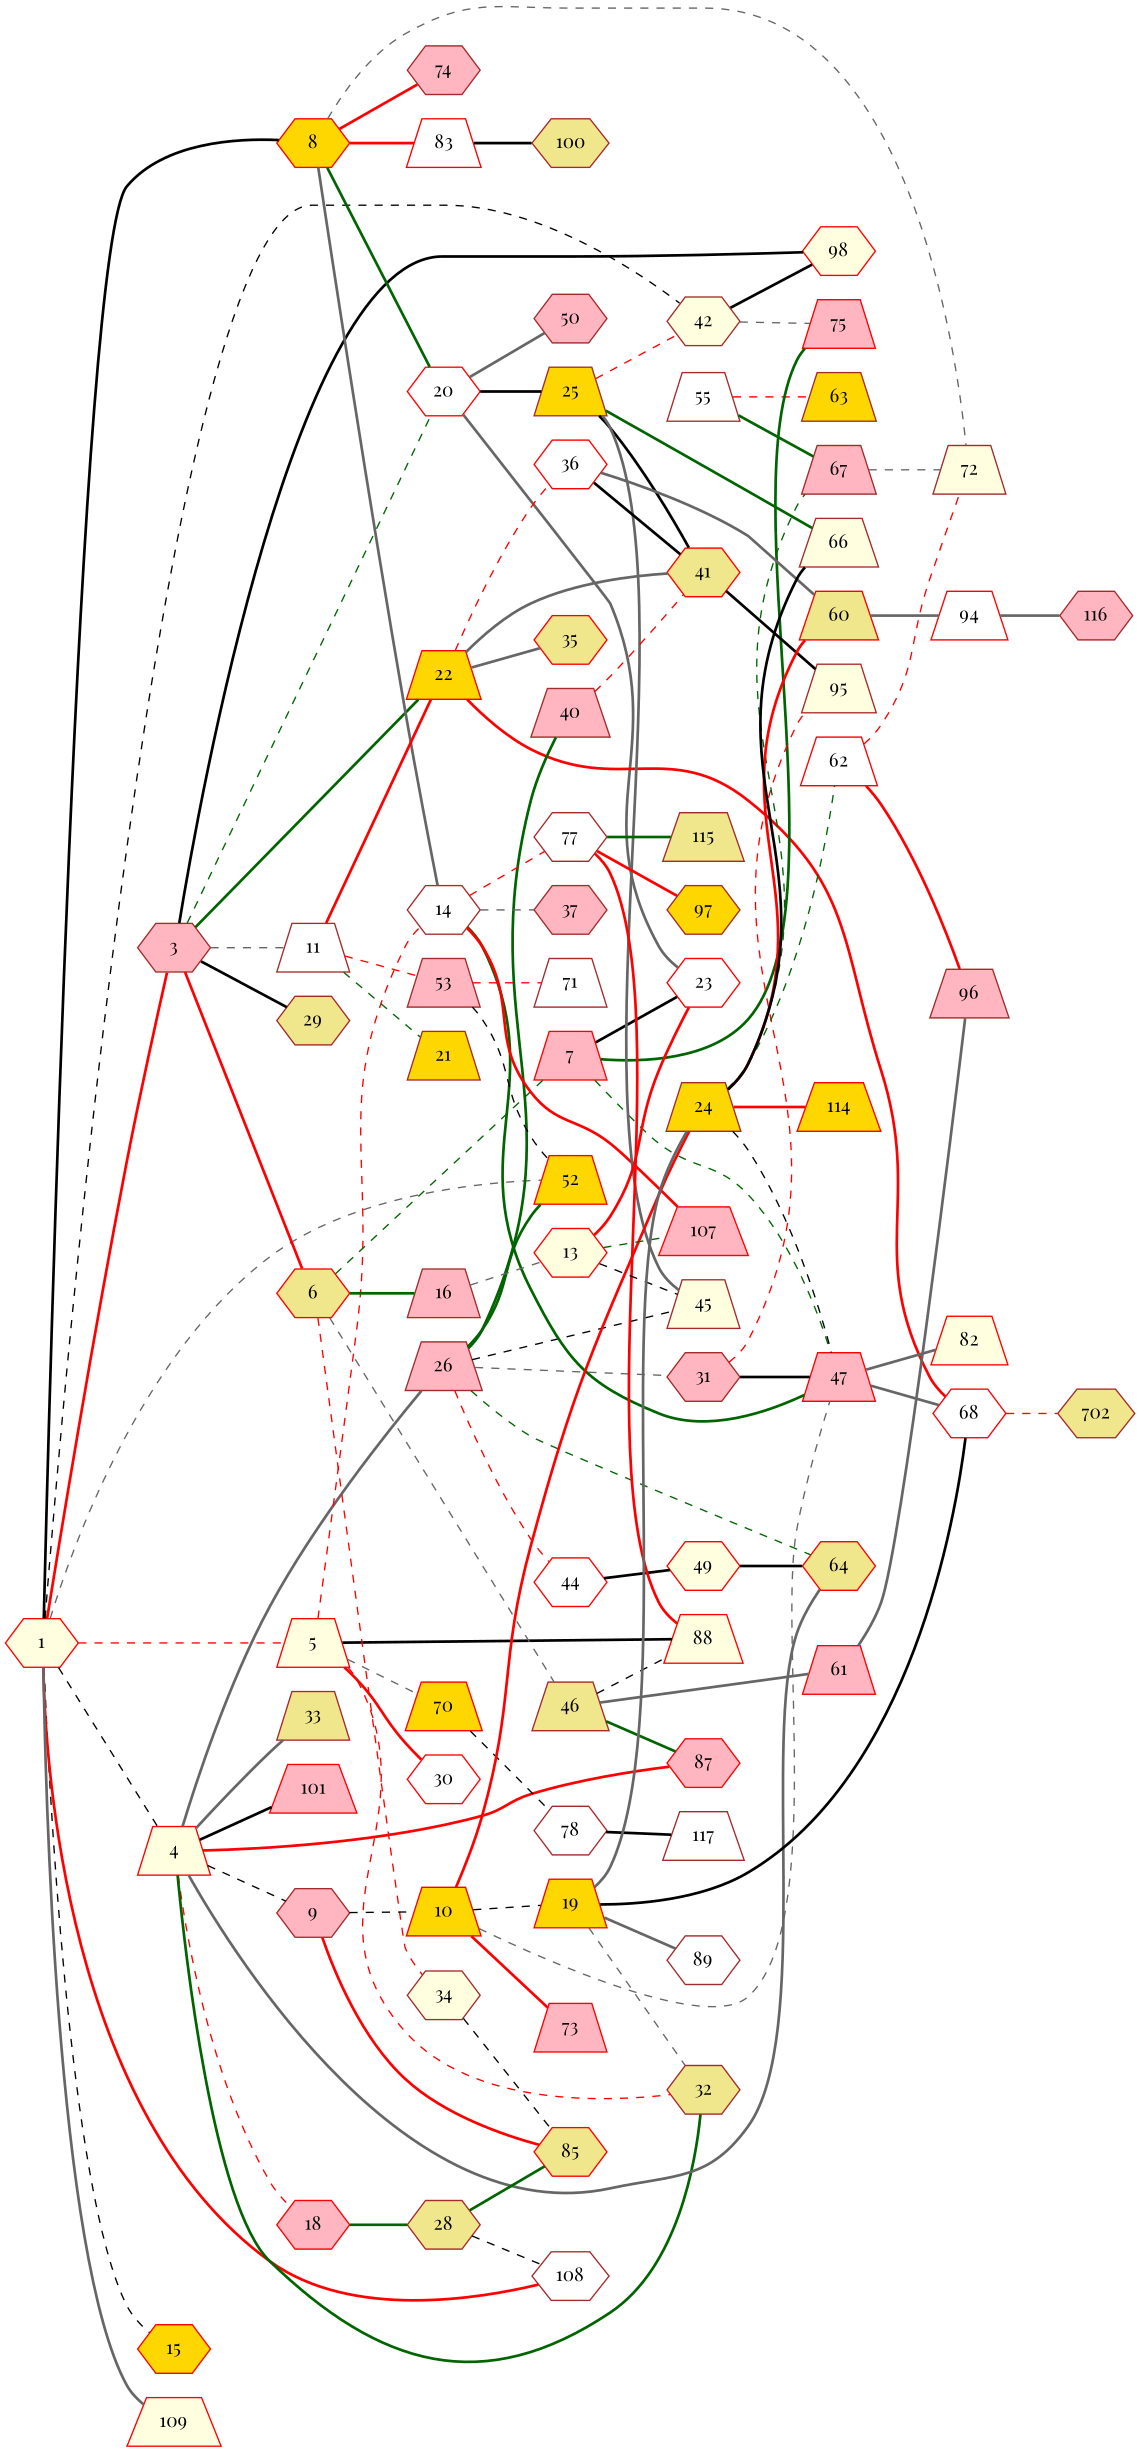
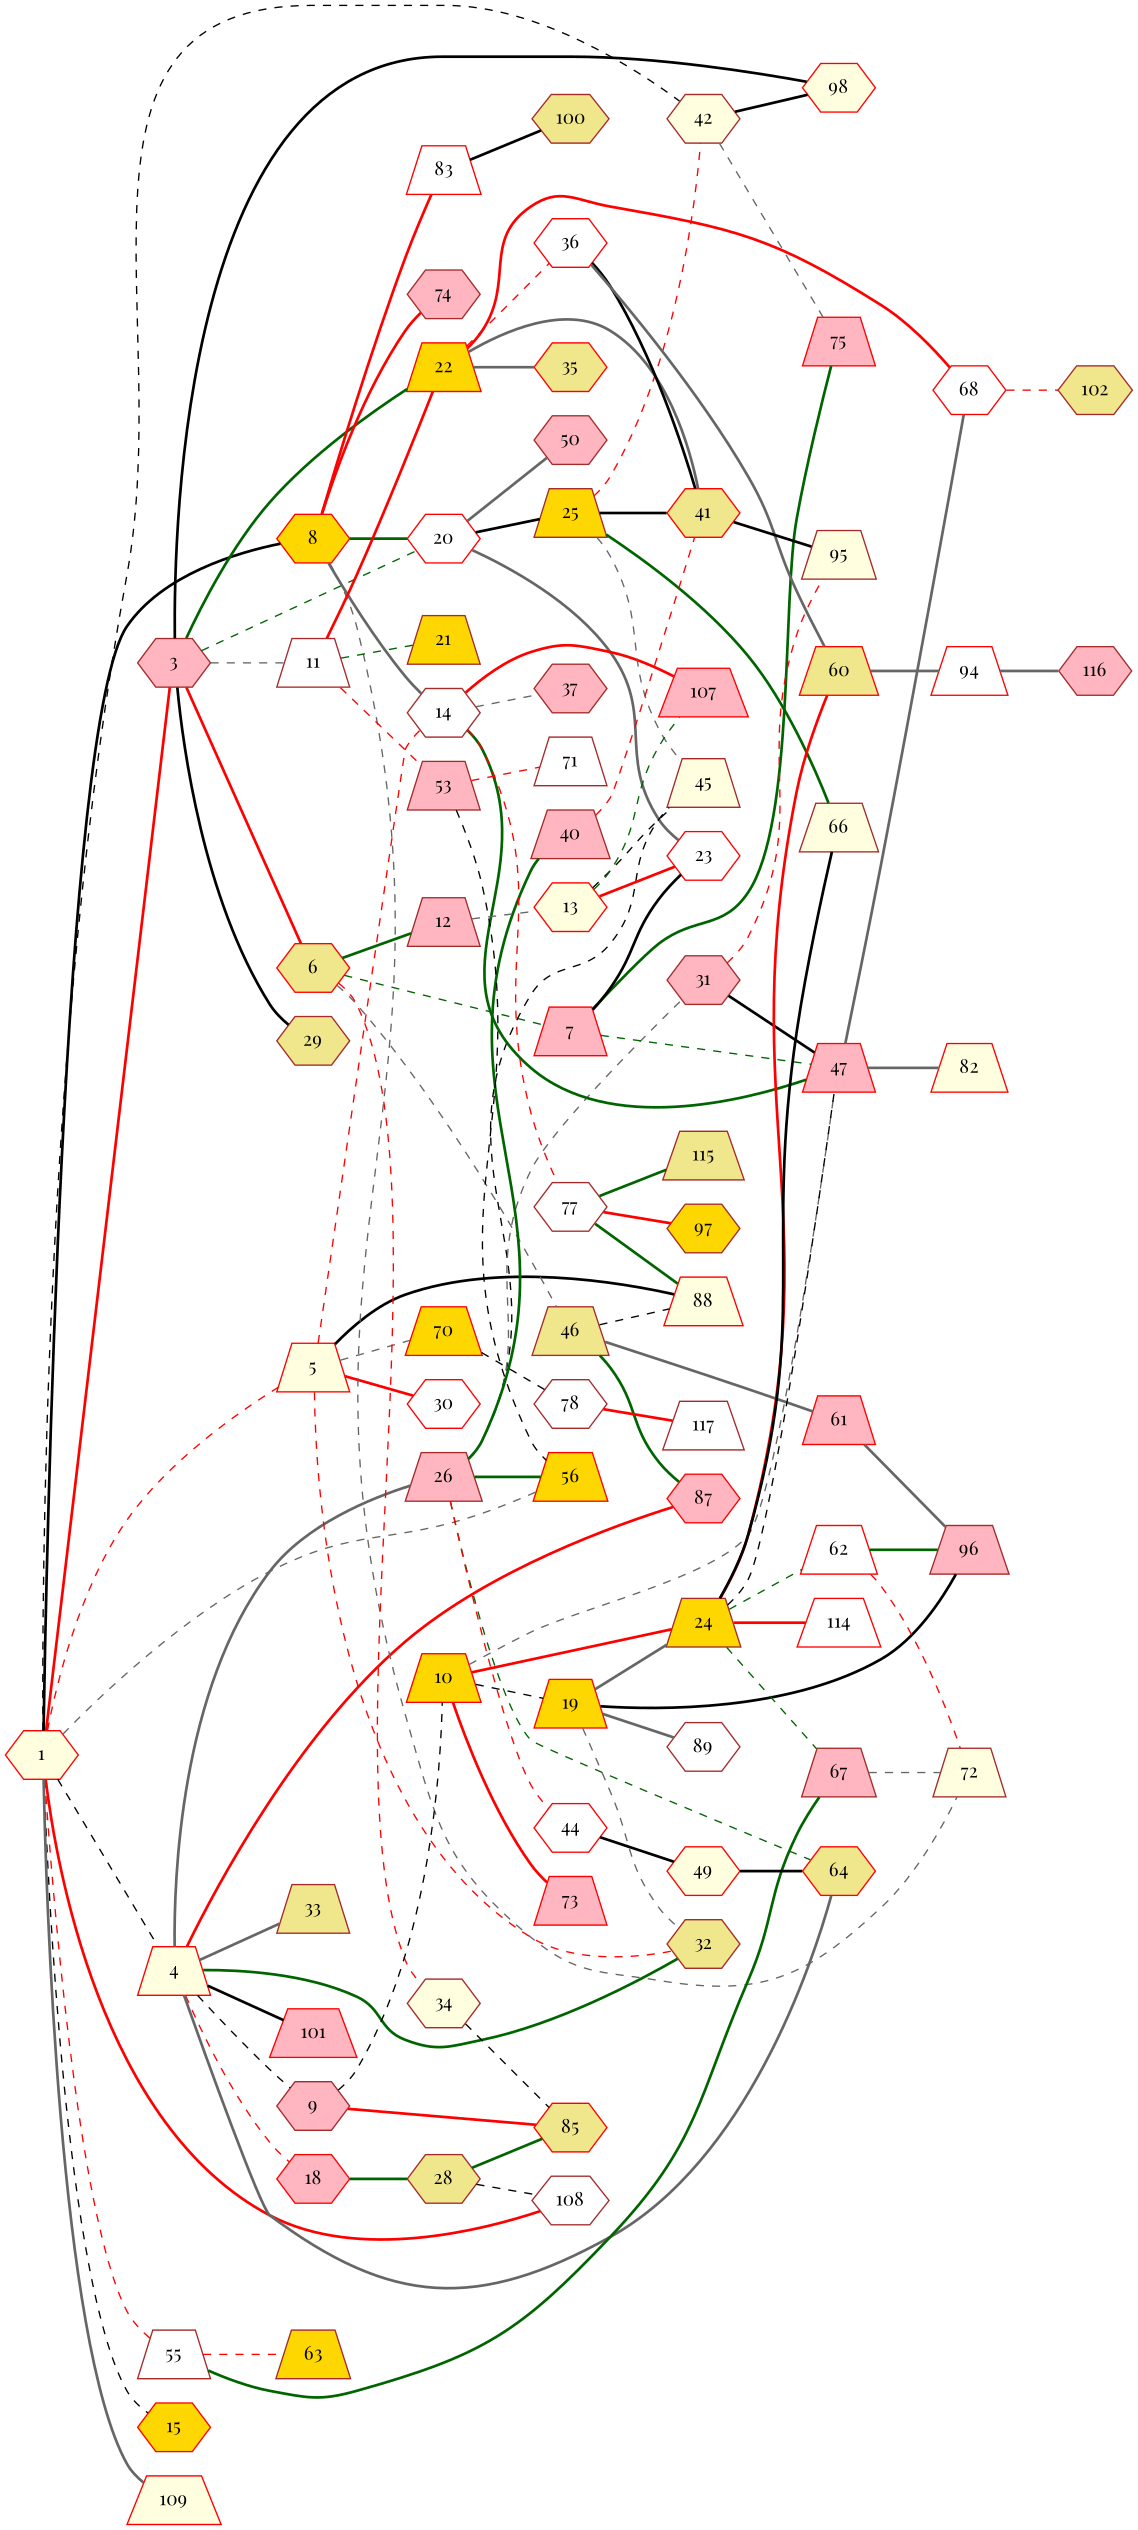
edge "25" -- "45": style bold -> dashed
edge "62" -- "96": color red -> darkgreen
node "114": fillcolor gold -> white
node "52": label "52" -> "56"
edge "77" -- "88": color red -> darkgreen
node "16": label "16" -> "12"
node "702": label "702" -> "102"
edge "68" -- "19": now "96" -- "19"
edge "78" -- "117": color black -> red
edge "1" -- "55": added
